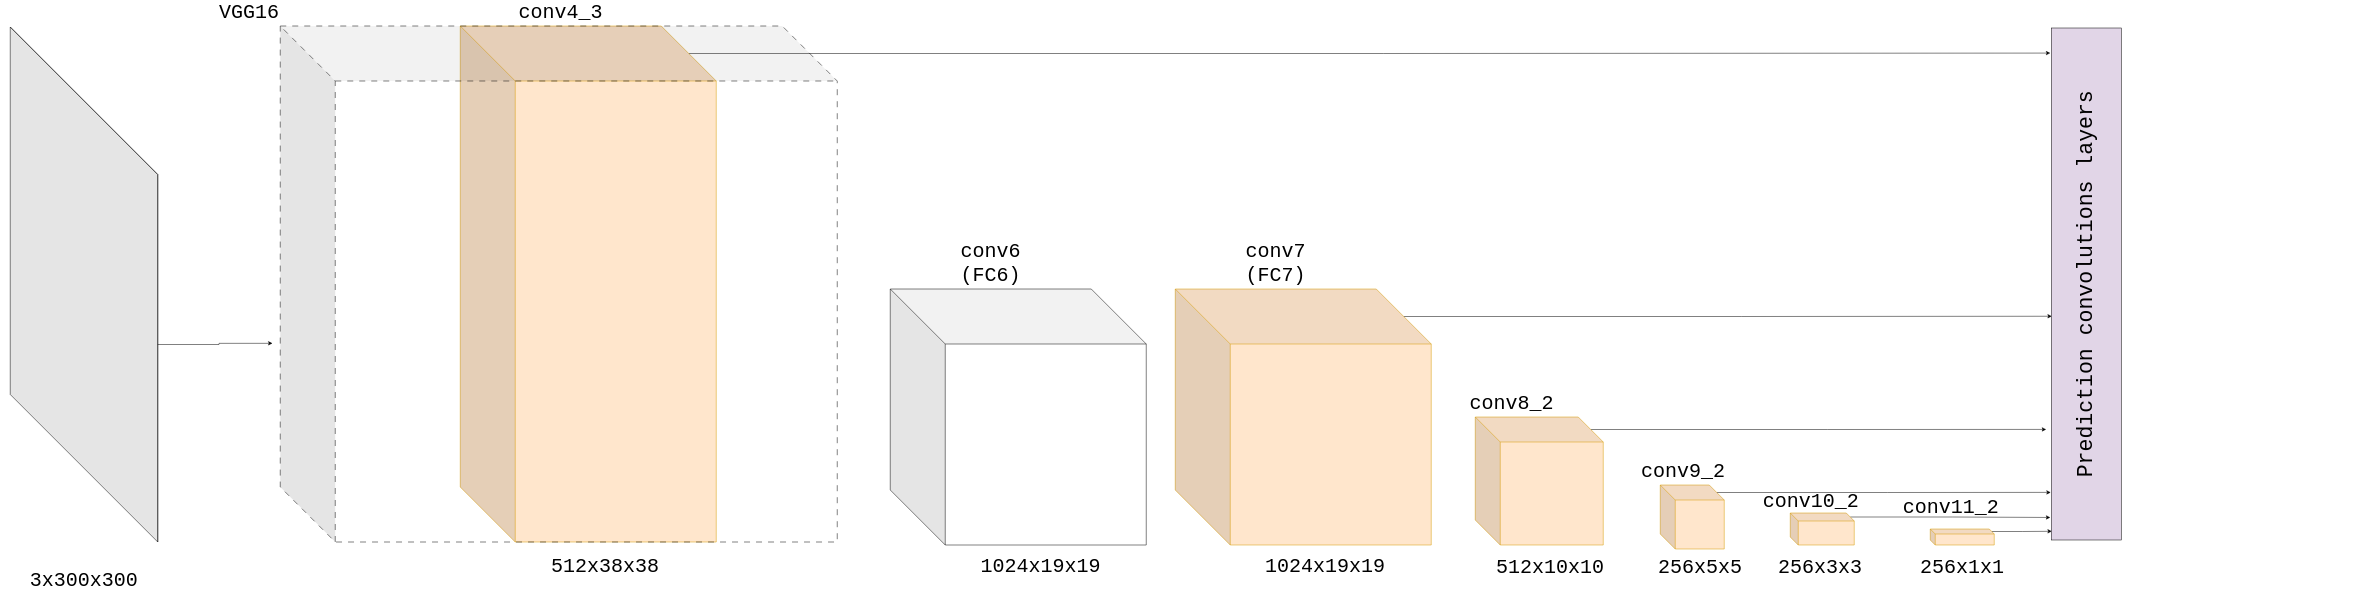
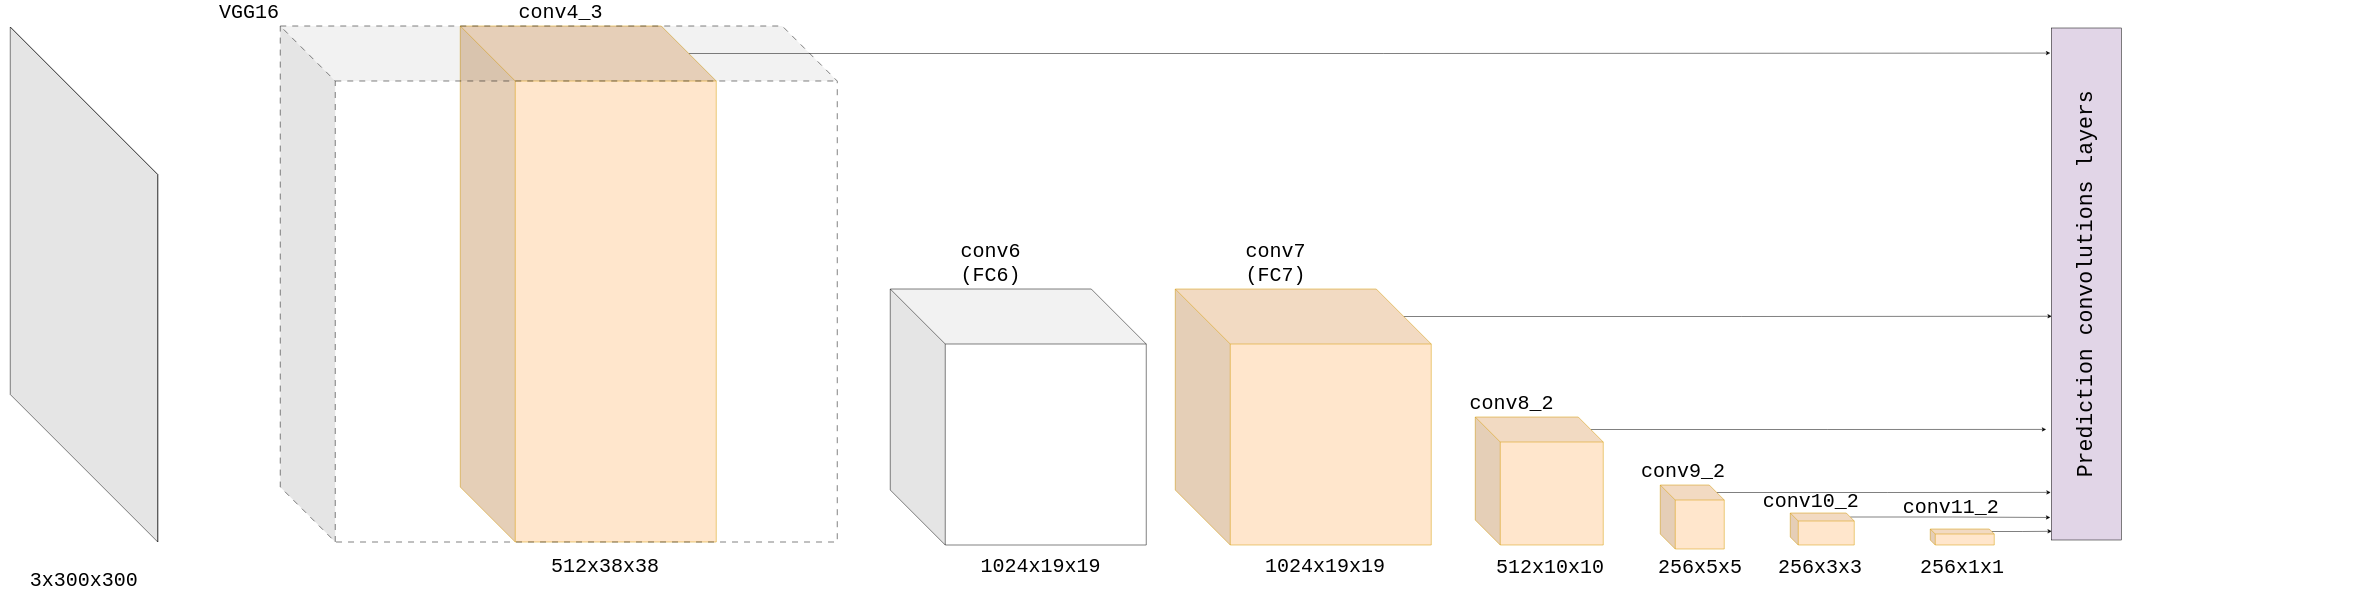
edge "3x300x300" -> "VGG16": removed
